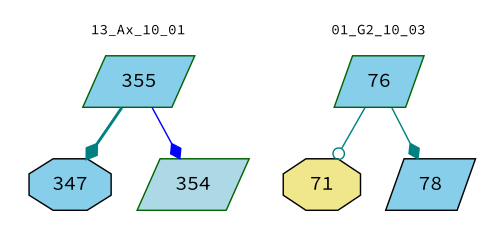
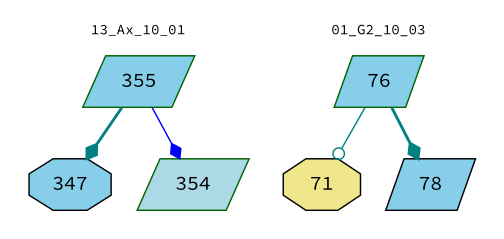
edge "76" -> "78": style solid -> bold
